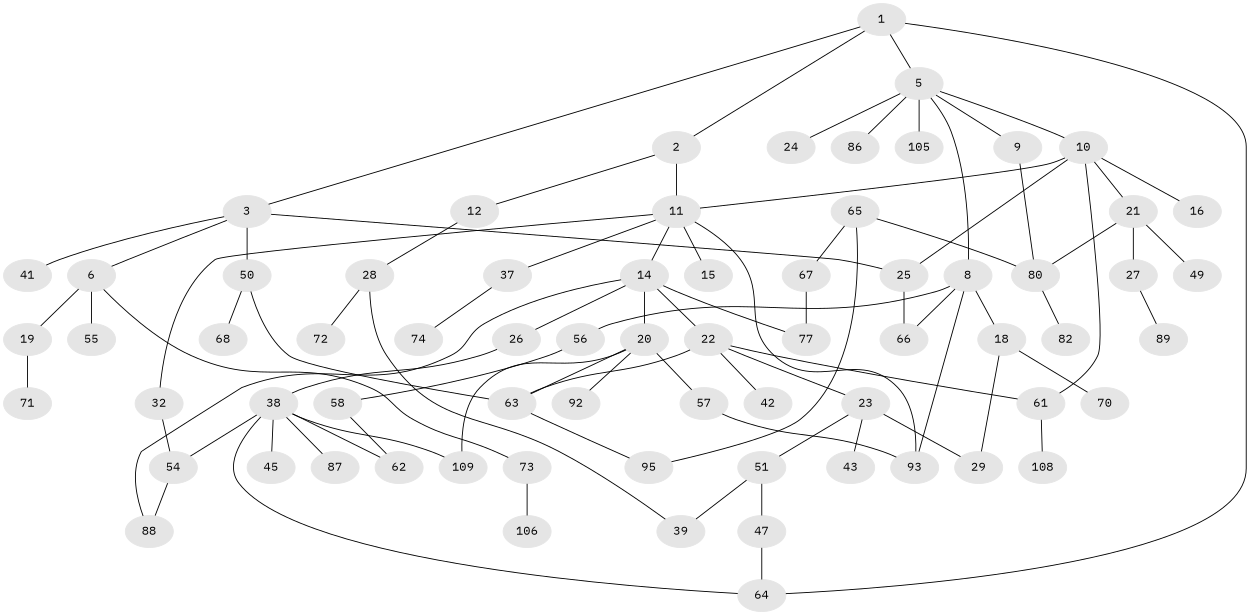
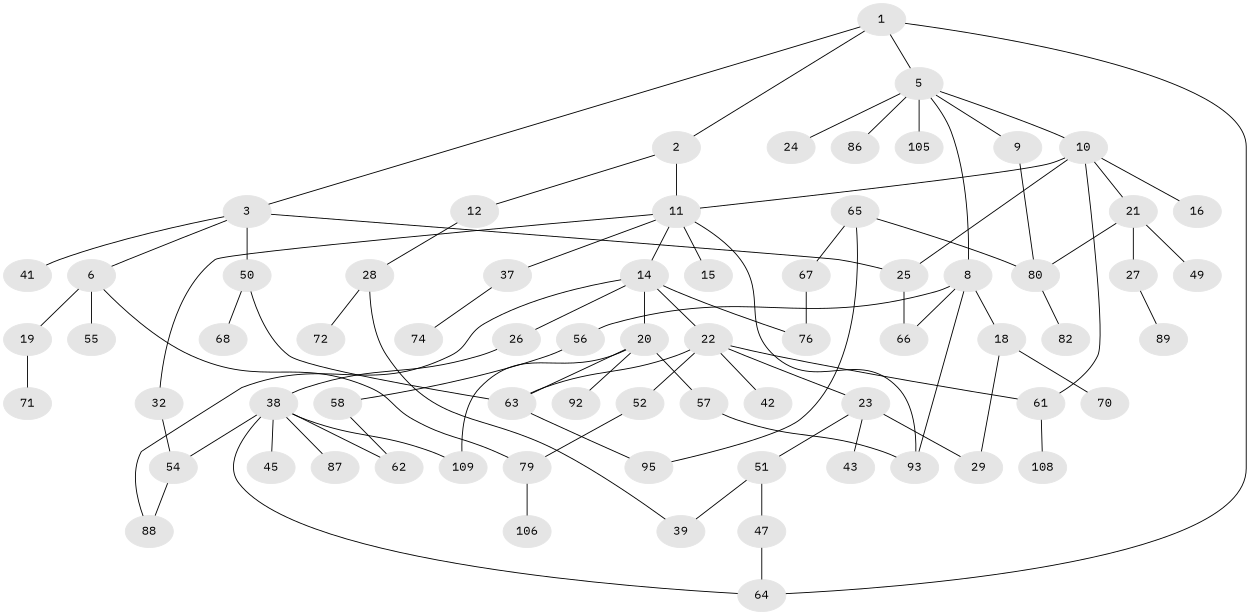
node "77": label "77" -> "76"
node "52": added
node "73": label "73" -> "79"
